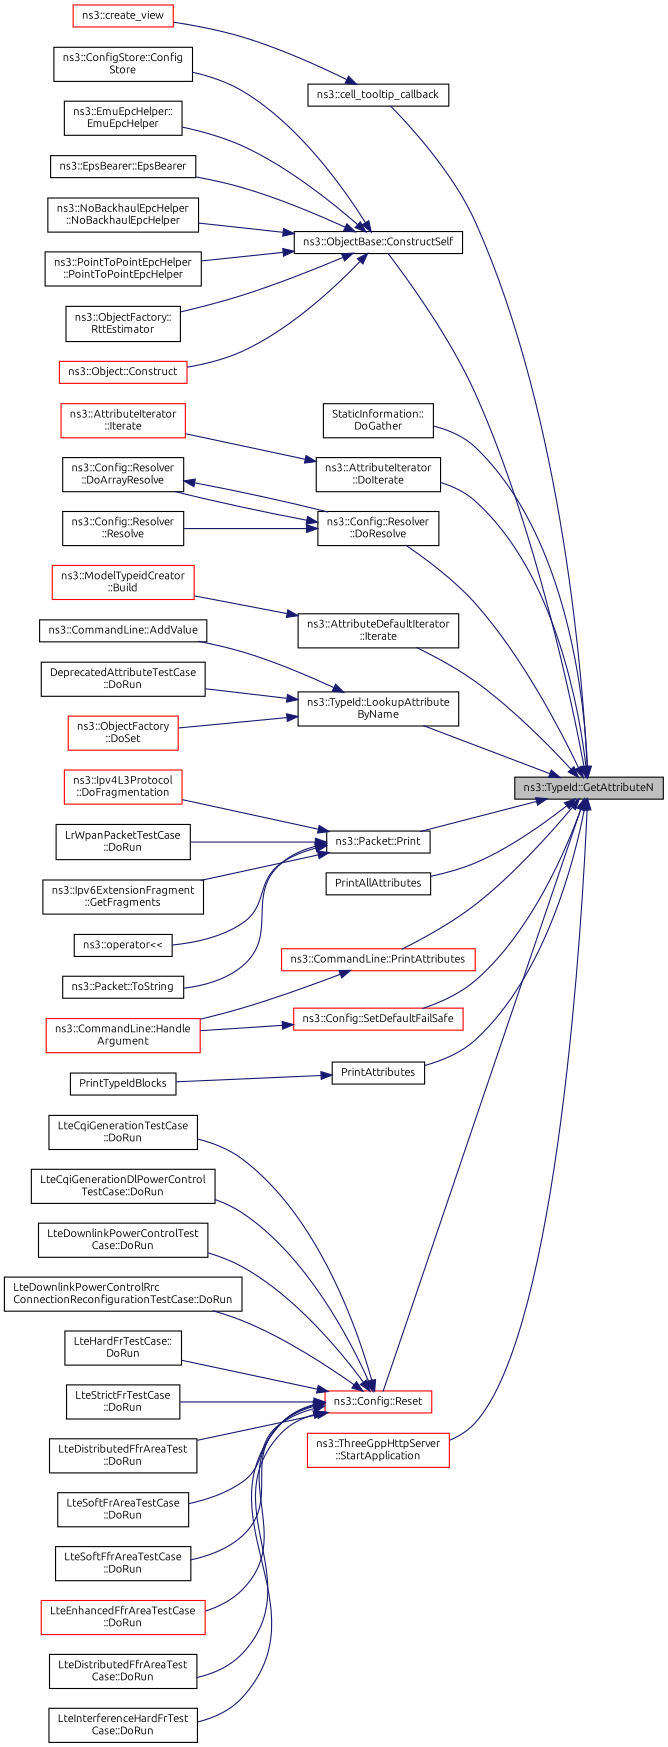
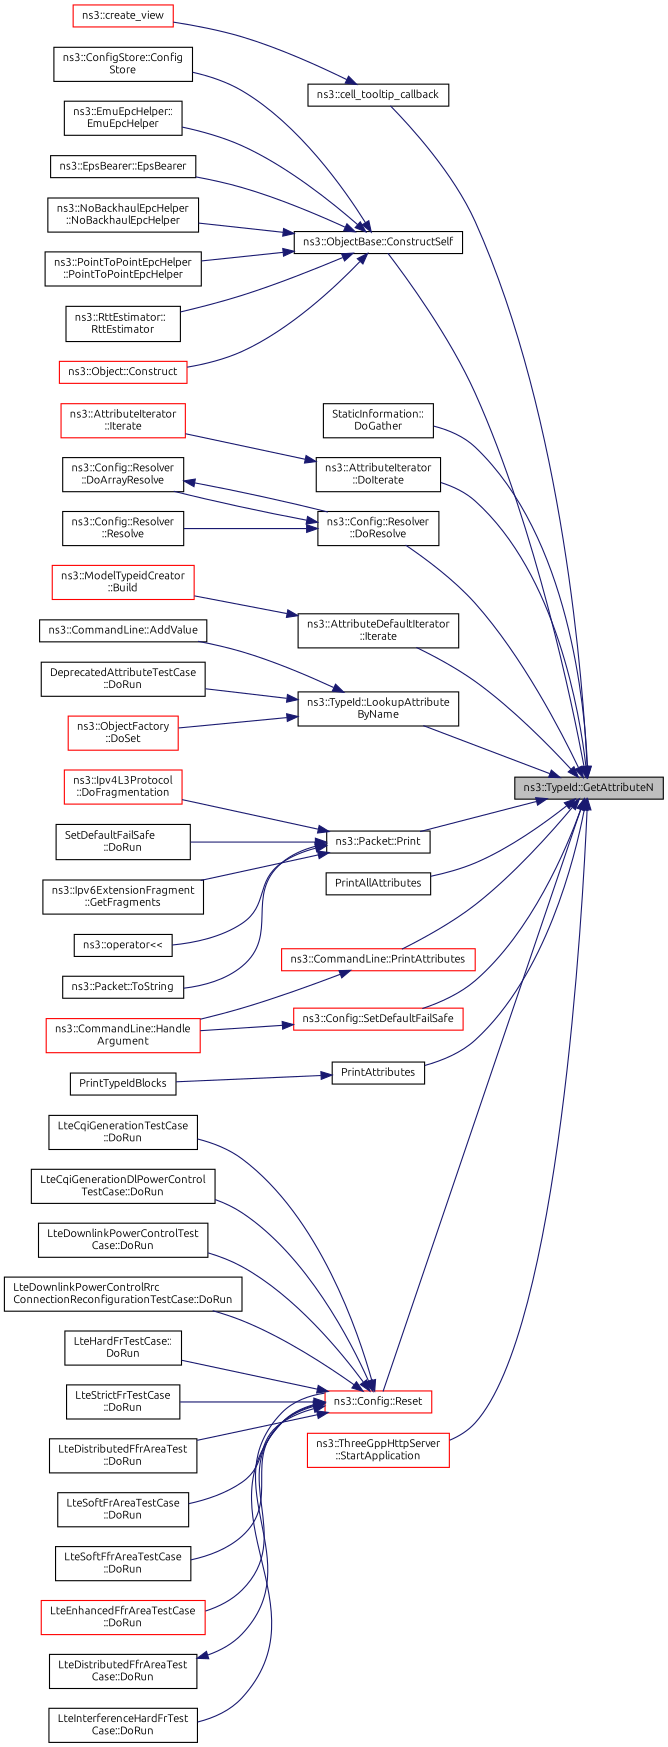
node "ns3::ObjectFactory:: RttEstimator": label "ns3::ObjectFactory:: RttEstimator" -> "ns3::RttEstimator:: RttEstimator"
node "LrWpanPacketTestCase ::DoRun": label "LrWpanPacketTestCase ::DoRun" -> "SetDefaultFailSafe ::DoRun"
edge "LteDistributedFfrAreaTest Case::DoRun" -> "ns3::Config::Reset": reversed
